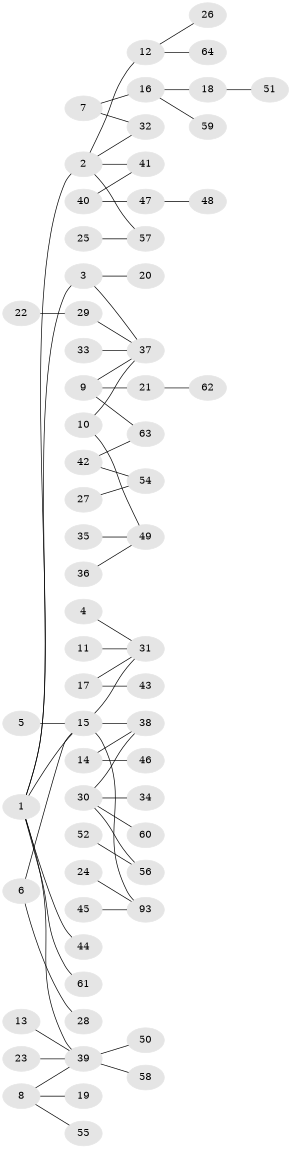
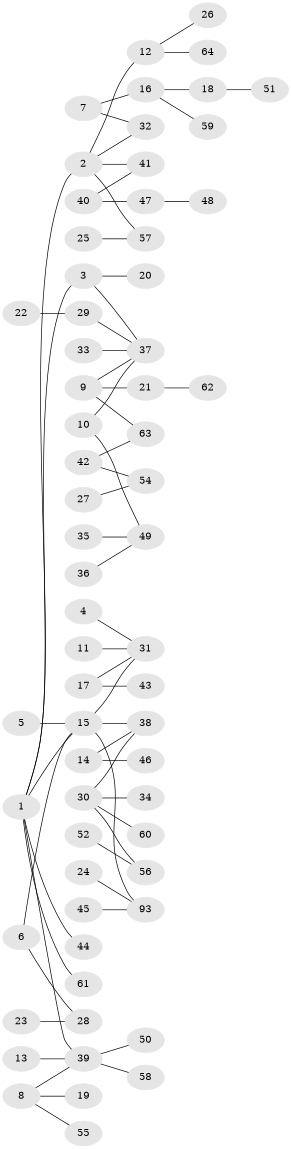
edge "23" -- "39": now "23" -- "28"
